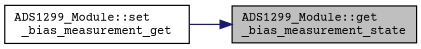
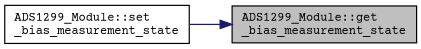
node "ADS1299_Module::set _bias_measurement_get": label "ADS1299_Module::set _bias_measurement_get" -> "ADS1299_Module::set _bias_measurement_state"
